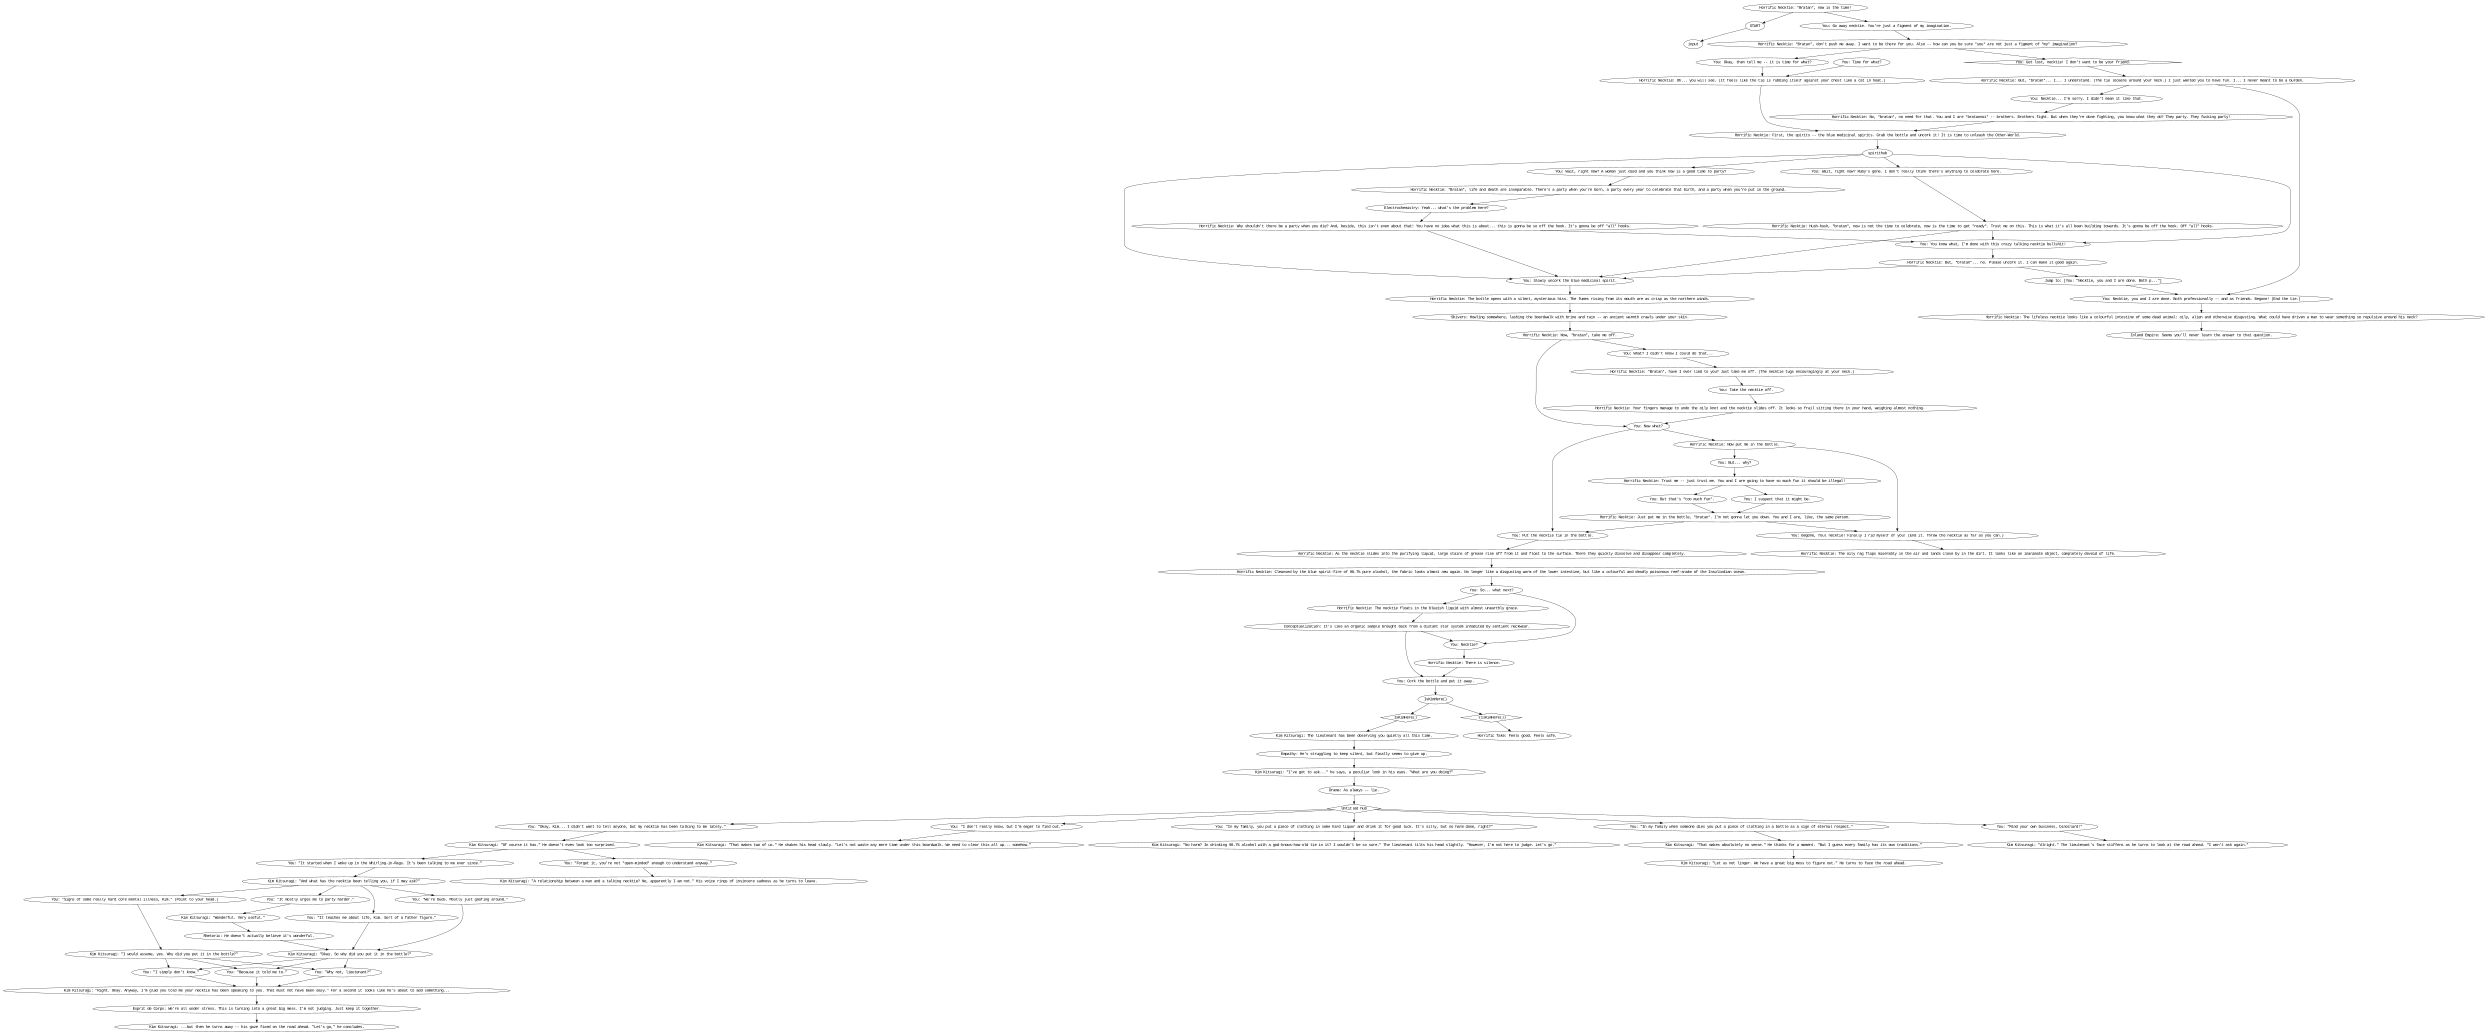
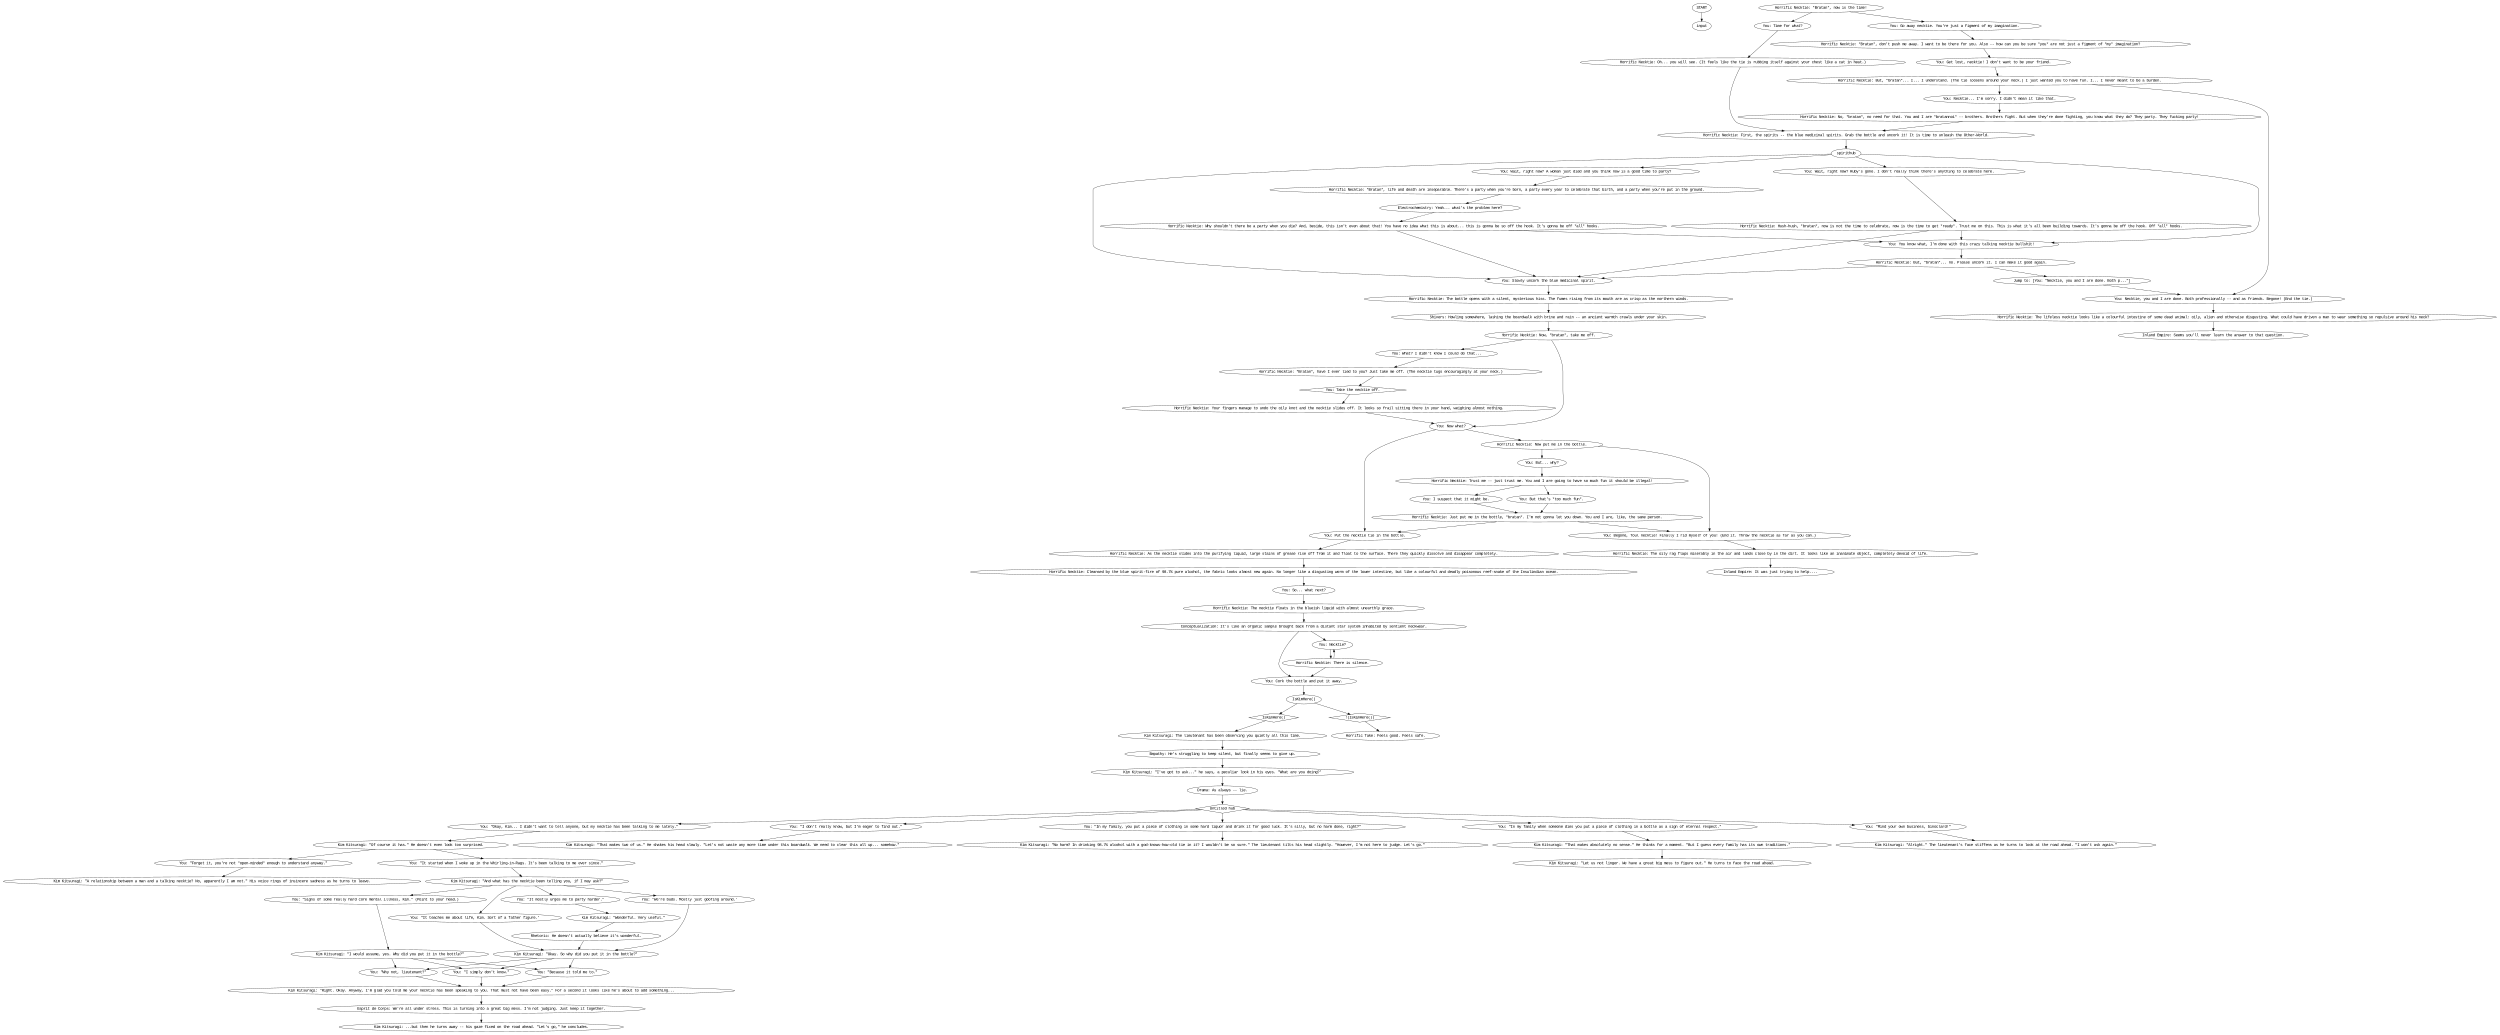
edge "Horrific Necktie: *Bratan*, now is the time!" -> "START": now "Horrific Necktie: *Bratan*, now is the time!" -> "You: Time for what?"
node "You: Okay, then tell me -- it is time for what?": removed
node "You: Get lost, necktie! I don't want to be your friend.": shape diamond -> ellipse
node "You: Take the necktie off.": shape ellipse -> diamond
node "Inland Empire: It was just trying to help....": added
edge "You: So... what next?" -> "You: Necktie?": now "Horrific Necktie: There is silence." -> "You: Necktie?"
